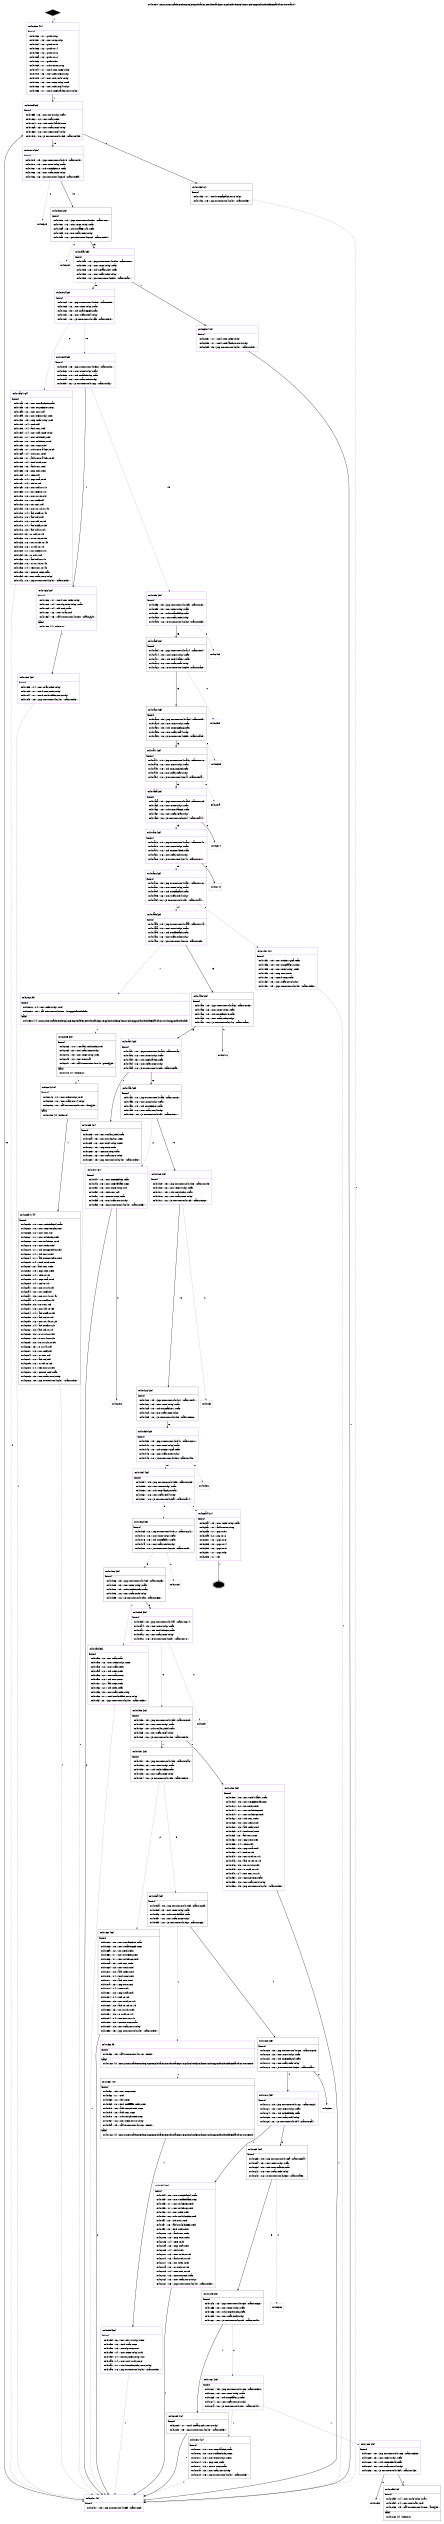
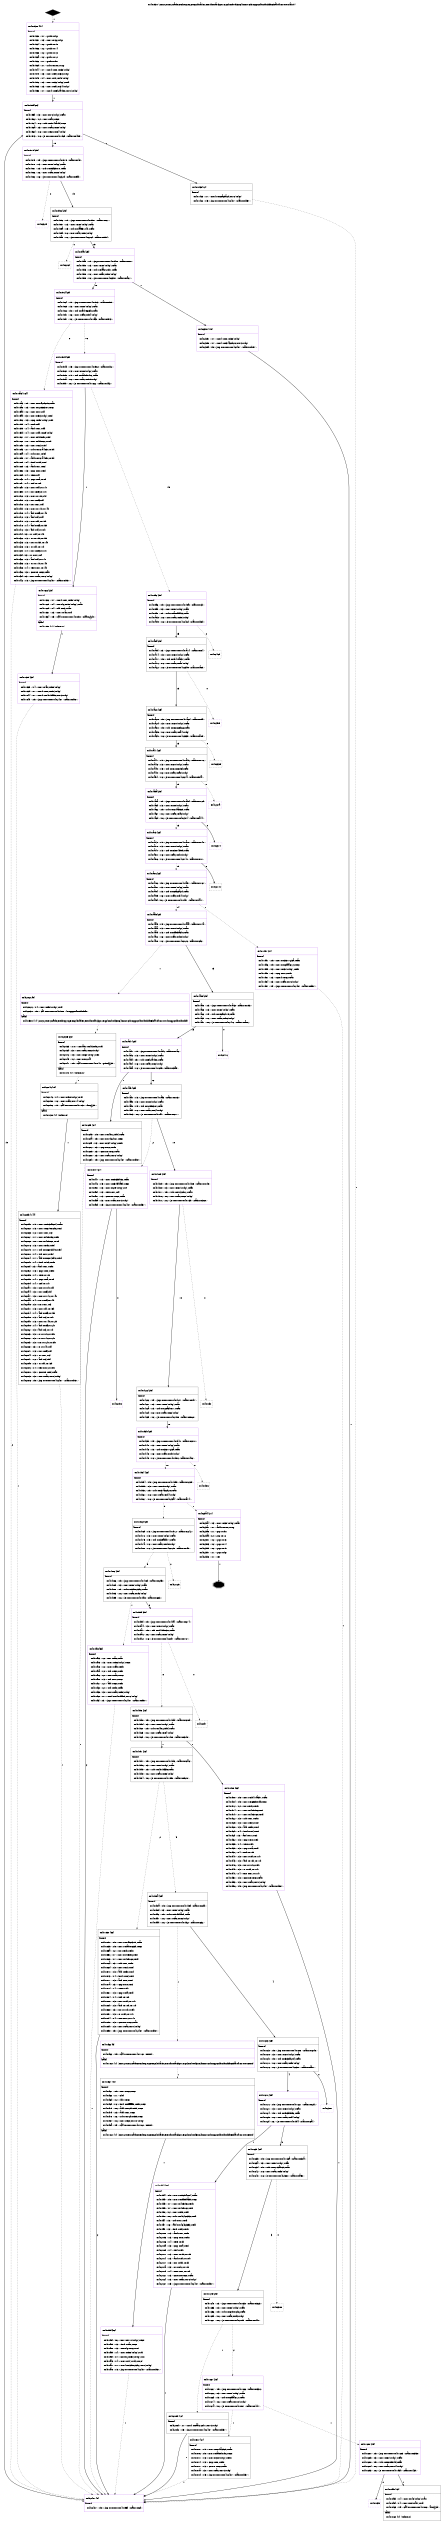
edge "0x401c4e [25]" -> "0x4020eb [12]": style bold -> dashed
